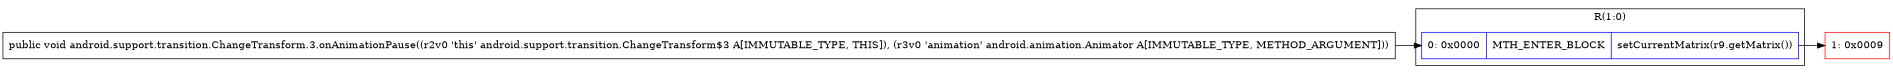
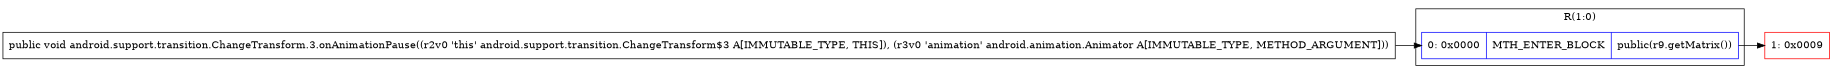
node "0: 0x0000": text "setCurrentMatrix(r9.getMatrix())" -> "public(r9.getMatrix())"
